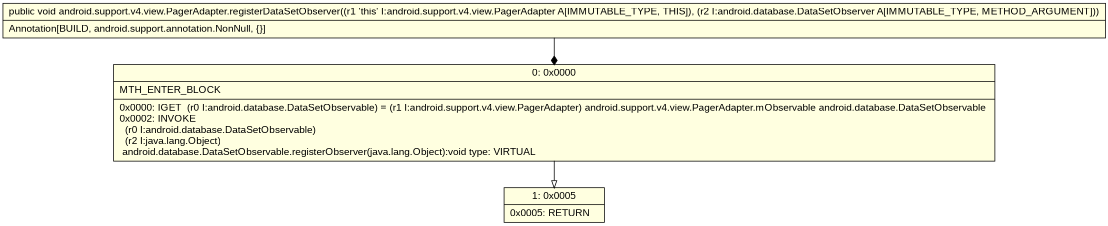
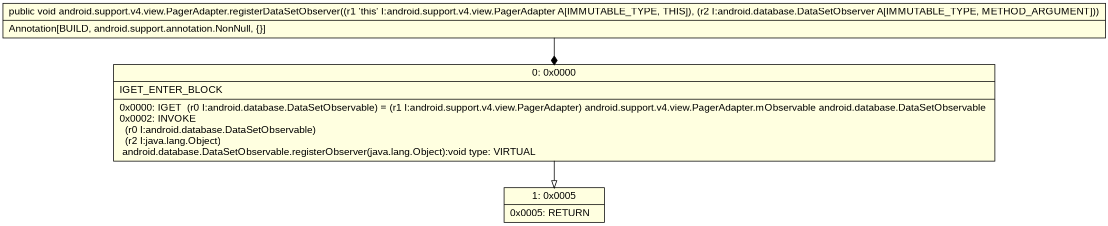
node "0: 0x0000": text "MTH_ENTER_BLOCK" -> "IGET_ENTER_BLOCK"
